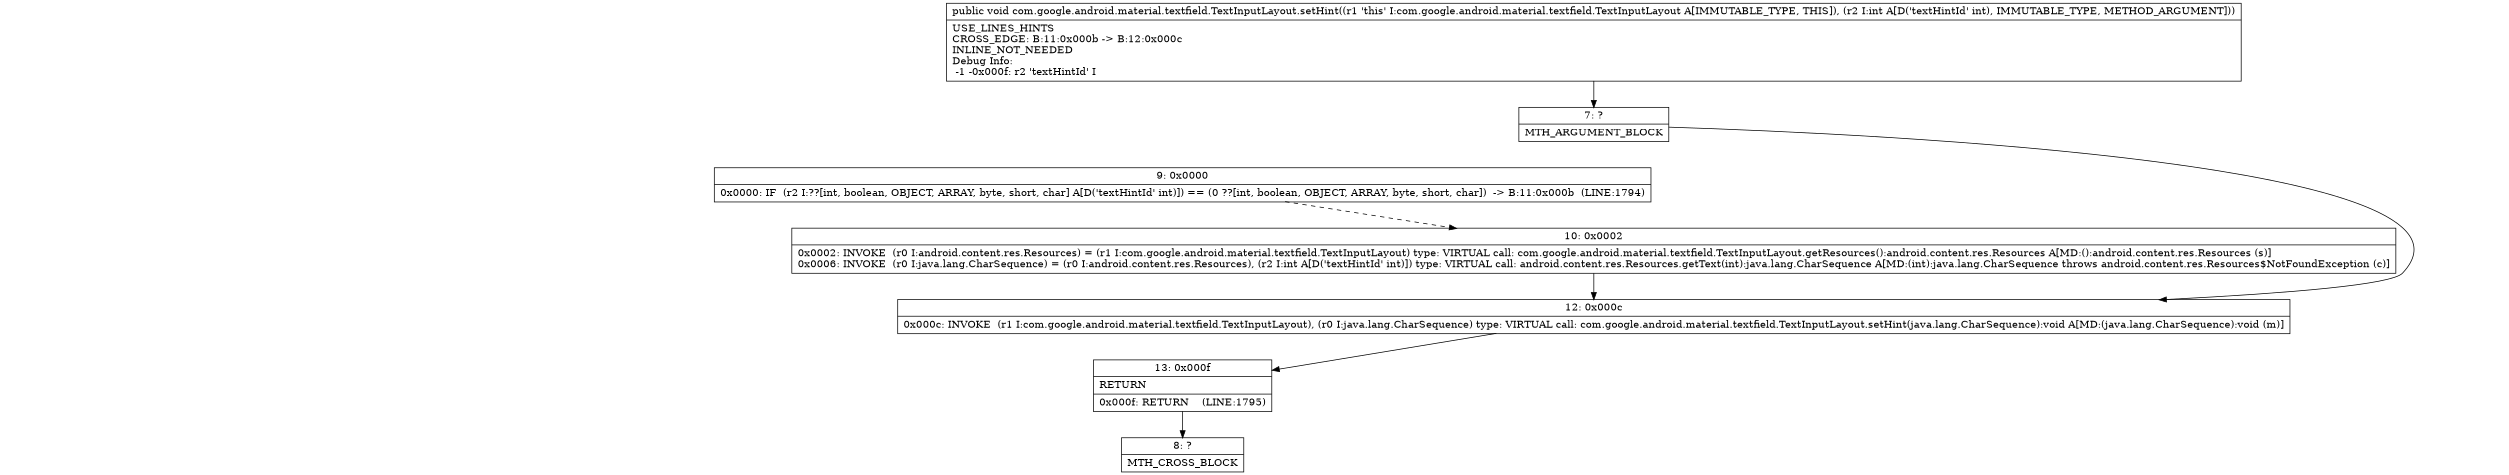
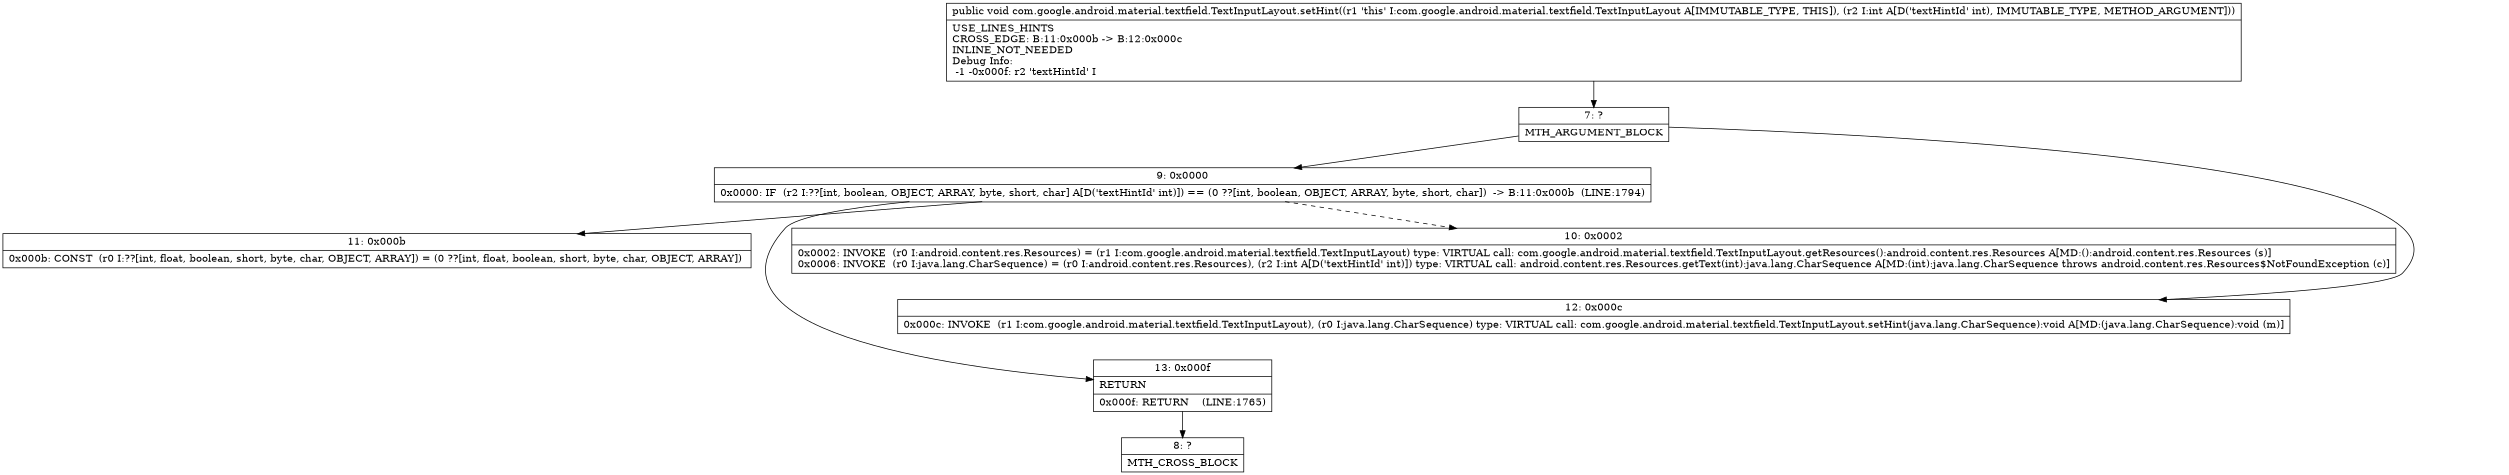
edge "7: ?" -> "9: 0x0000": added
node "11: 0x000b": added
edge "10: 0x0002" -> "12: 0x000c": removed
edge "12: 0x000c" -> "13: 0x000f": now "9: 0x0000" -> "13: 0x000f"
node "13: 0x000f": text "0x000f: RETURN    (LINE:1795)" -> "0x000f: RETURN    (LINE:1765)"
